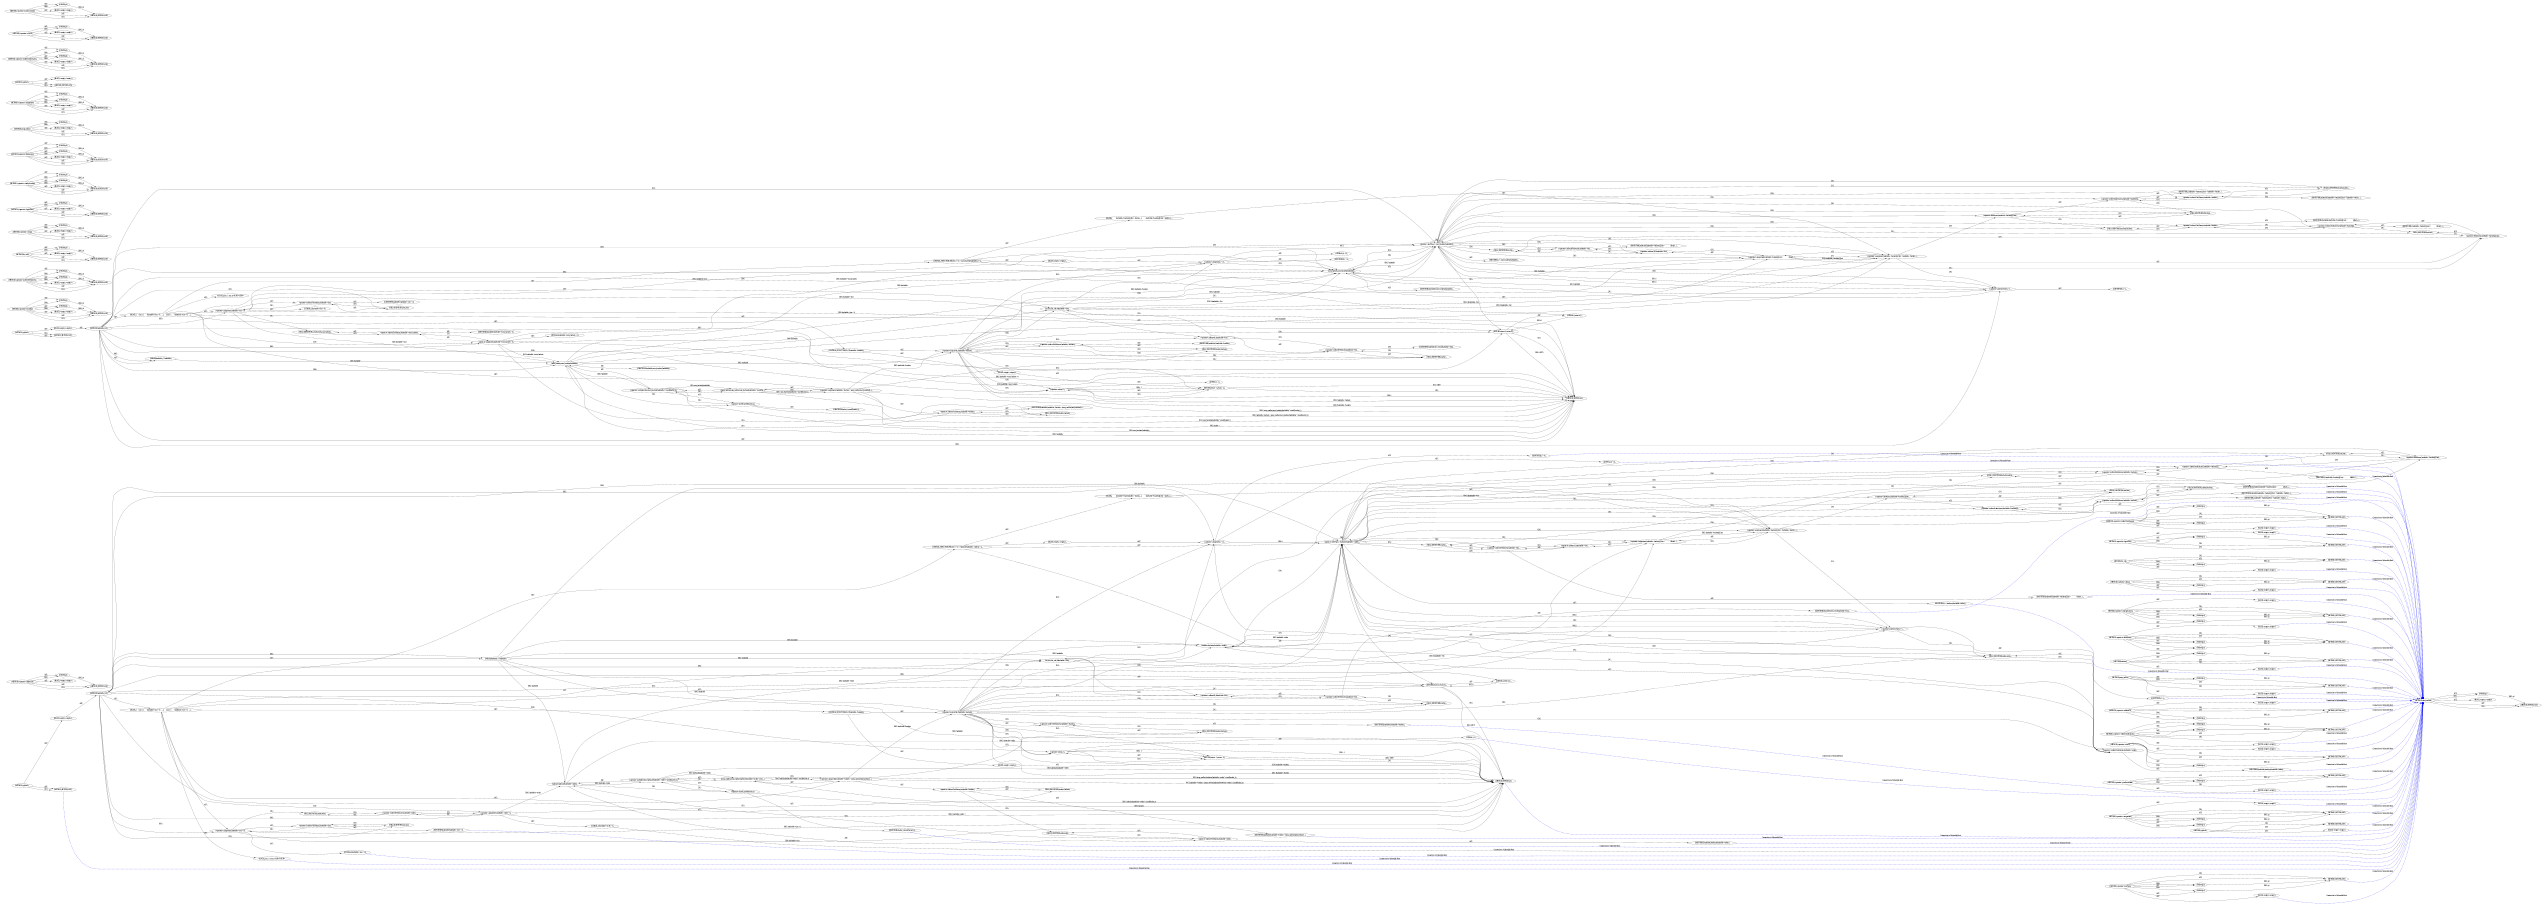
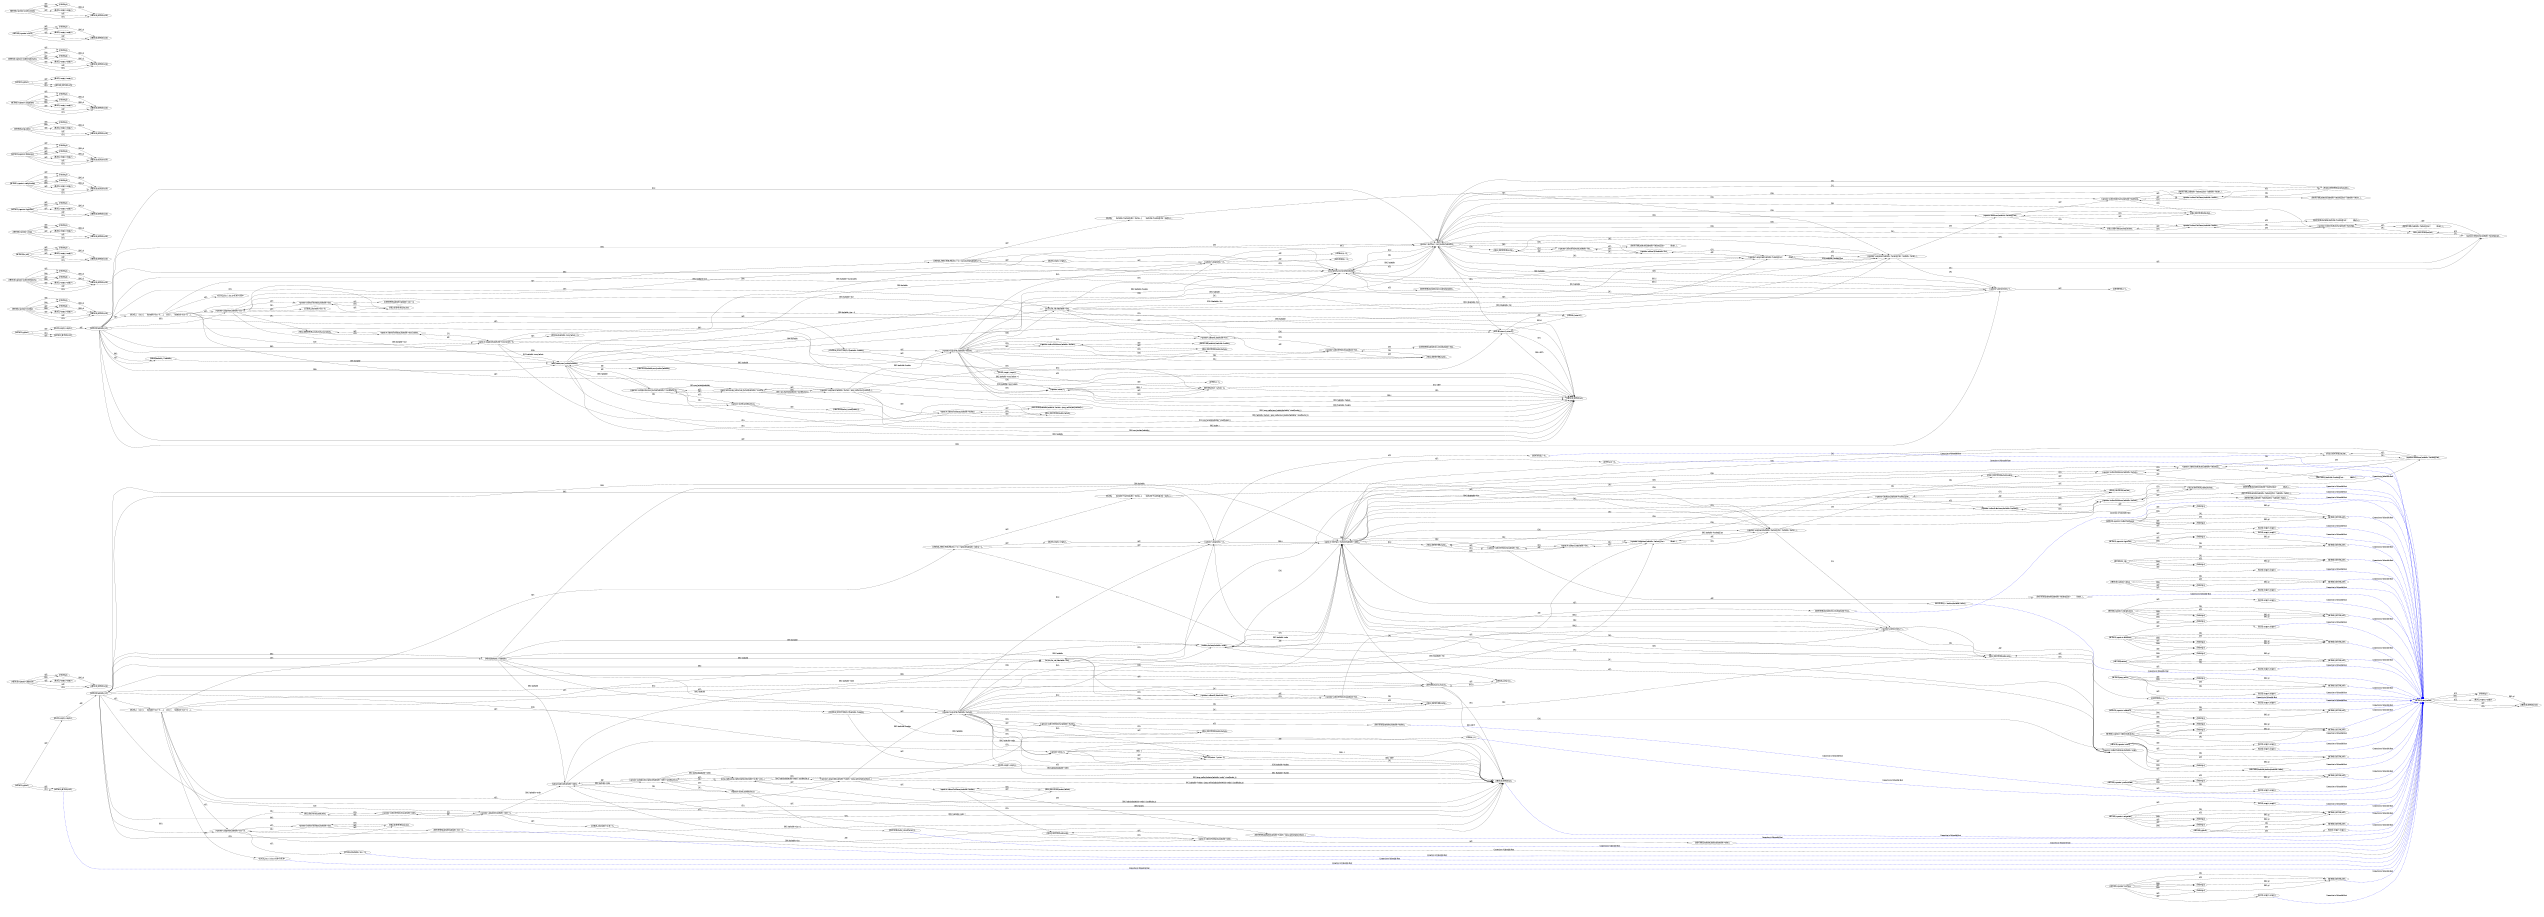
node "(IDENTIFIER,i,i < num_buckets(hashtable))": removed
node "(IDENTIFIER,hashtable,hashtable->num_buckets = 0)": removed
